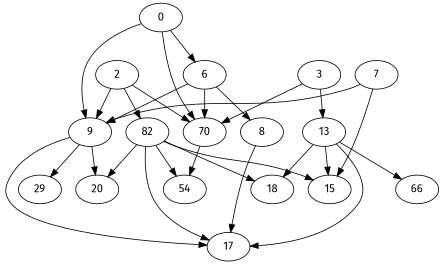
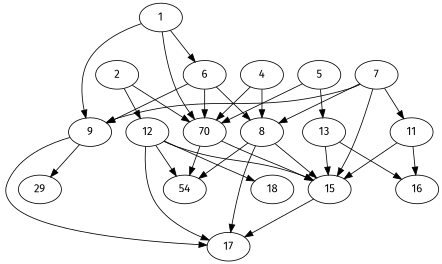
node "0": label "0" -> "1"
node "4": added
node "3": label "3" -> "5"
edge "2" -> "9": removed
edge "7" -> "8": added
node "82": label "82" -> "12"
node "11": added
edge "8" -> "54": added
edge "8" -> "15": added
edge "13" -> "18": removed
edge "70" -> "15": added
node "20": removed
node "66": label "66" -> "16"
edge "13" -> "17": now "15" -> "17"
